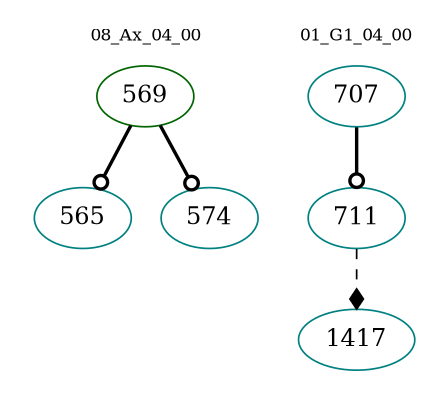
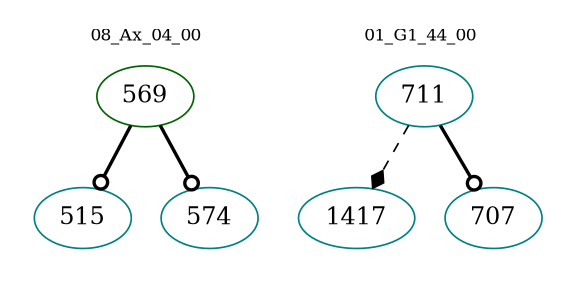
cluster "01_G1_04_00": label "01_G1_04_00" -> "01_G1_44_00"
edge "707" -> "711": reversed
node "565": label "565" -> "515"
